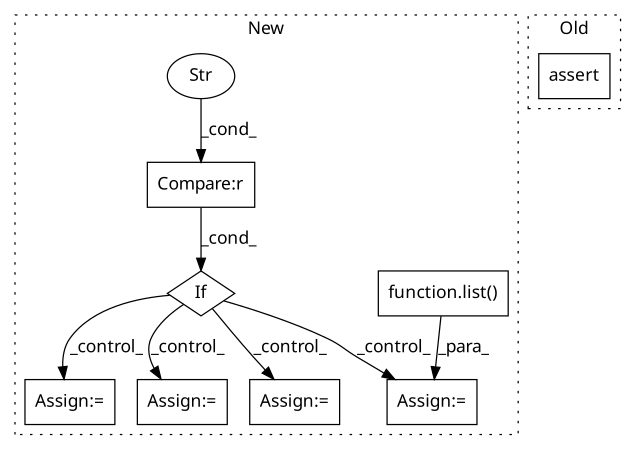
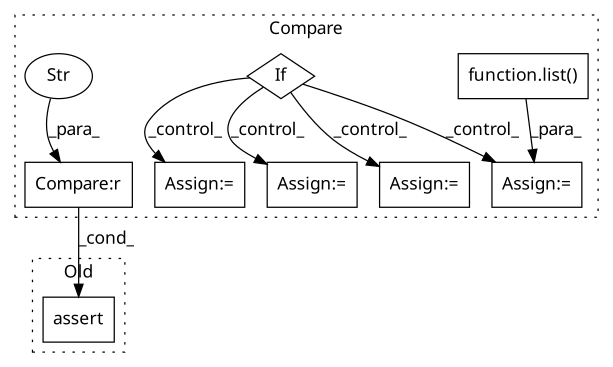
cluster "New": label "New" -> "Compare"
edge "Str" -> "Compare:r": label "_cond_" -> "_para_"
edge "Compare:r" -> "If": now "Compare:r" -> "assert"
